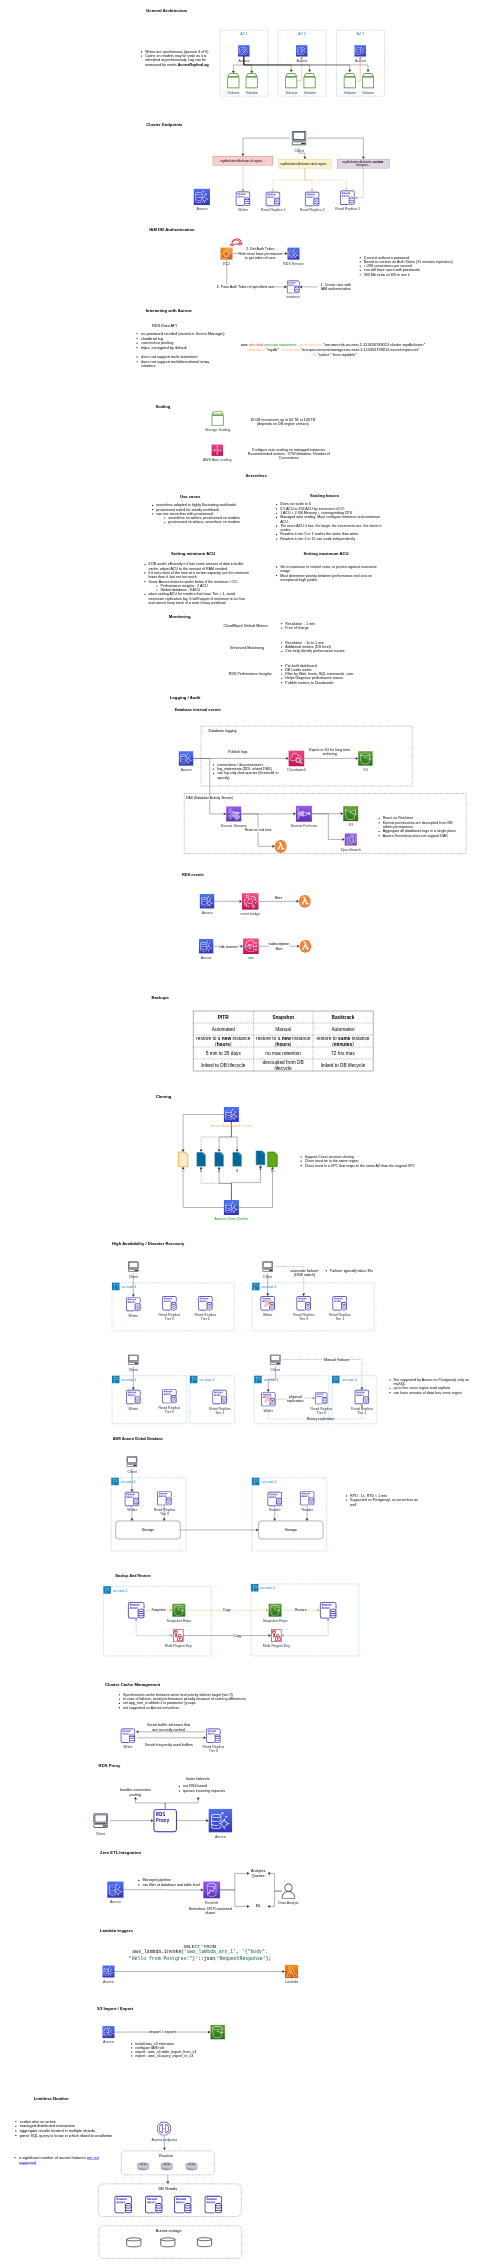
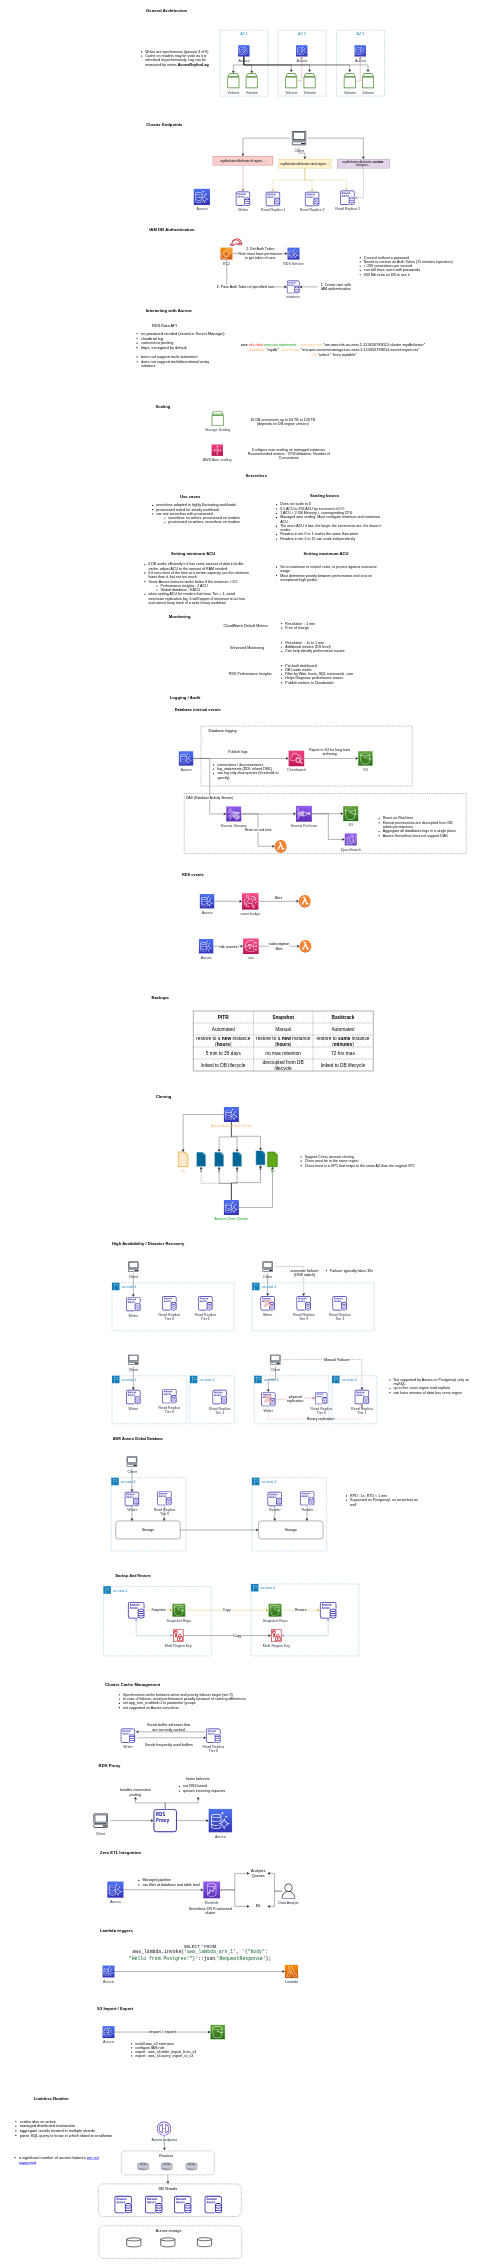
edge "Aurora Automated Cluster" -> "4": added
edge "Aurora Automated Cluster" -> "1": removed
edge "Aurora Clone Cluster" -> "1a": now "Aurora Clone Cluster" -> "3"
